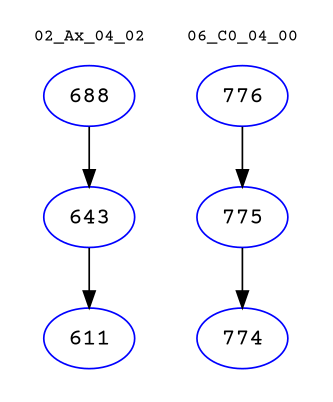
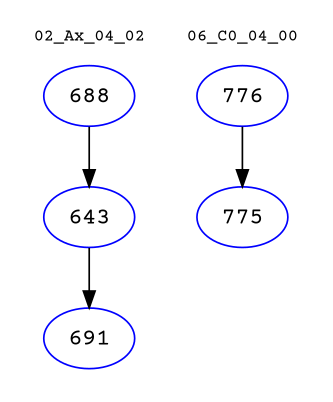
node "611": label "611" -> "691"
node "774": removed
